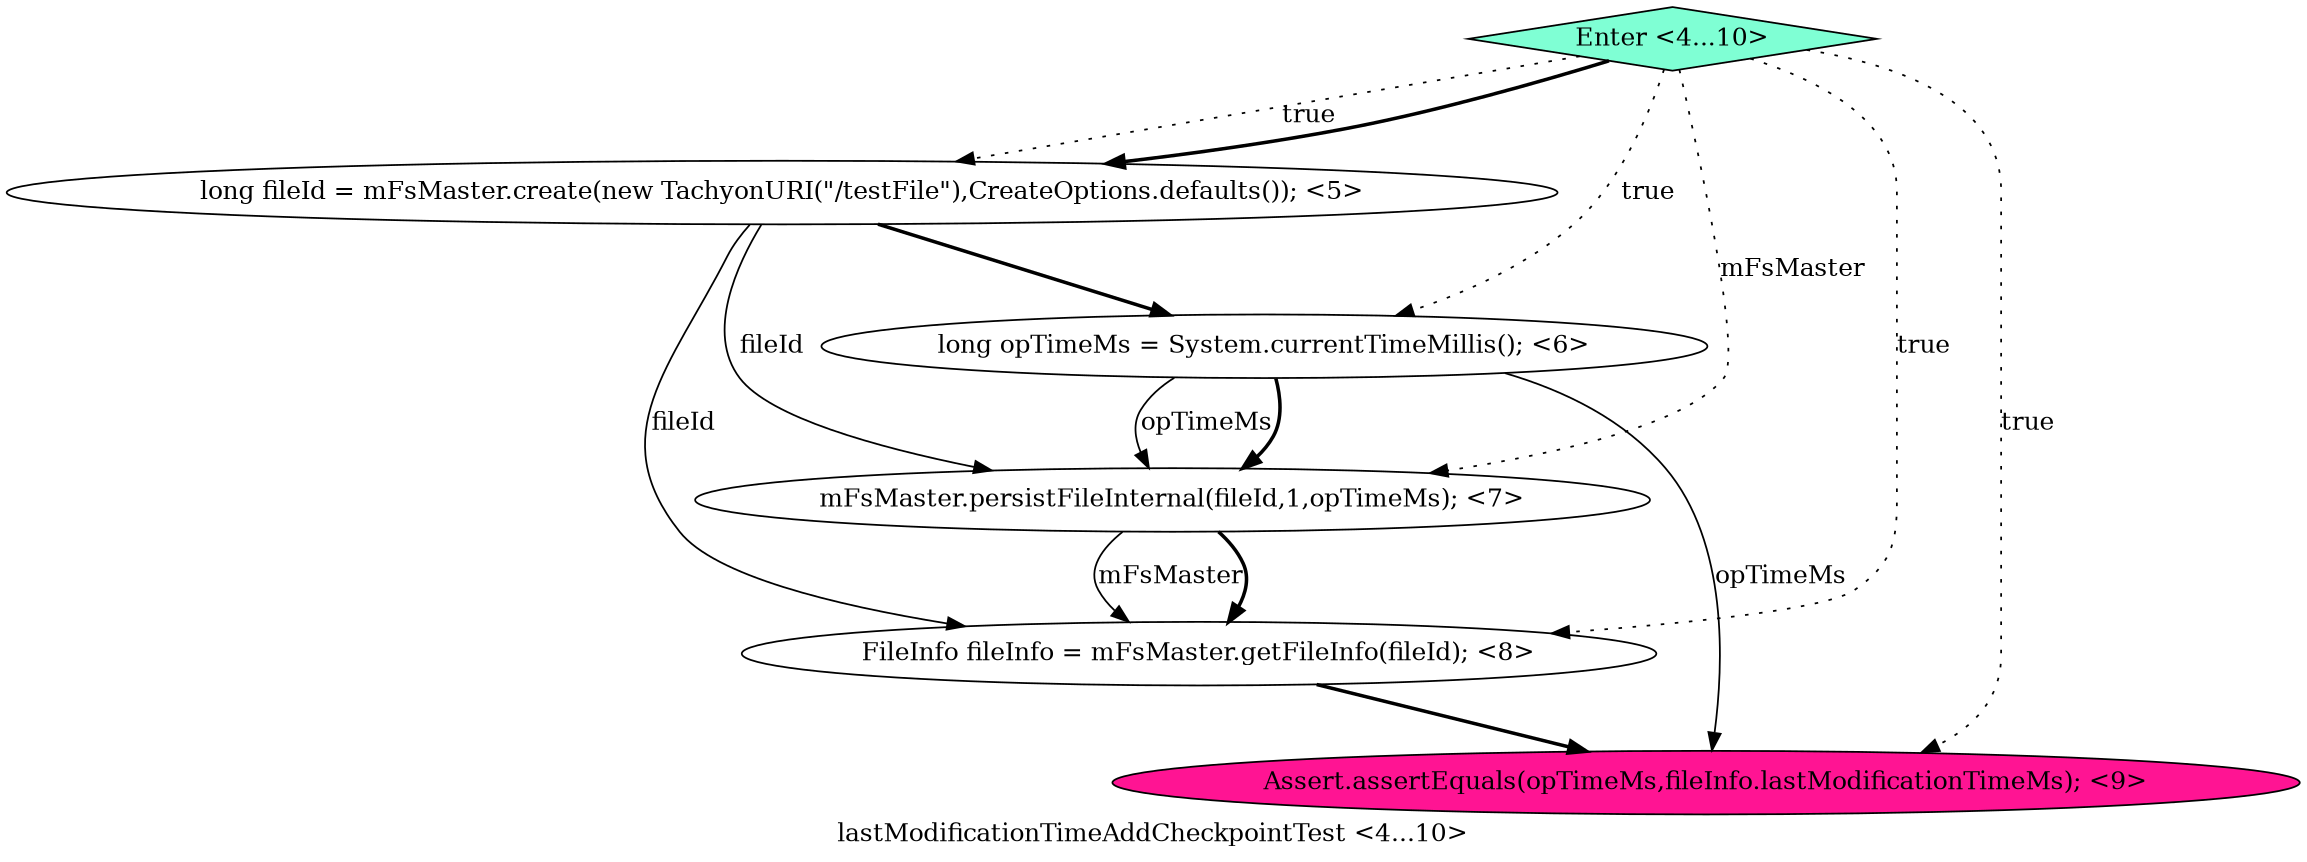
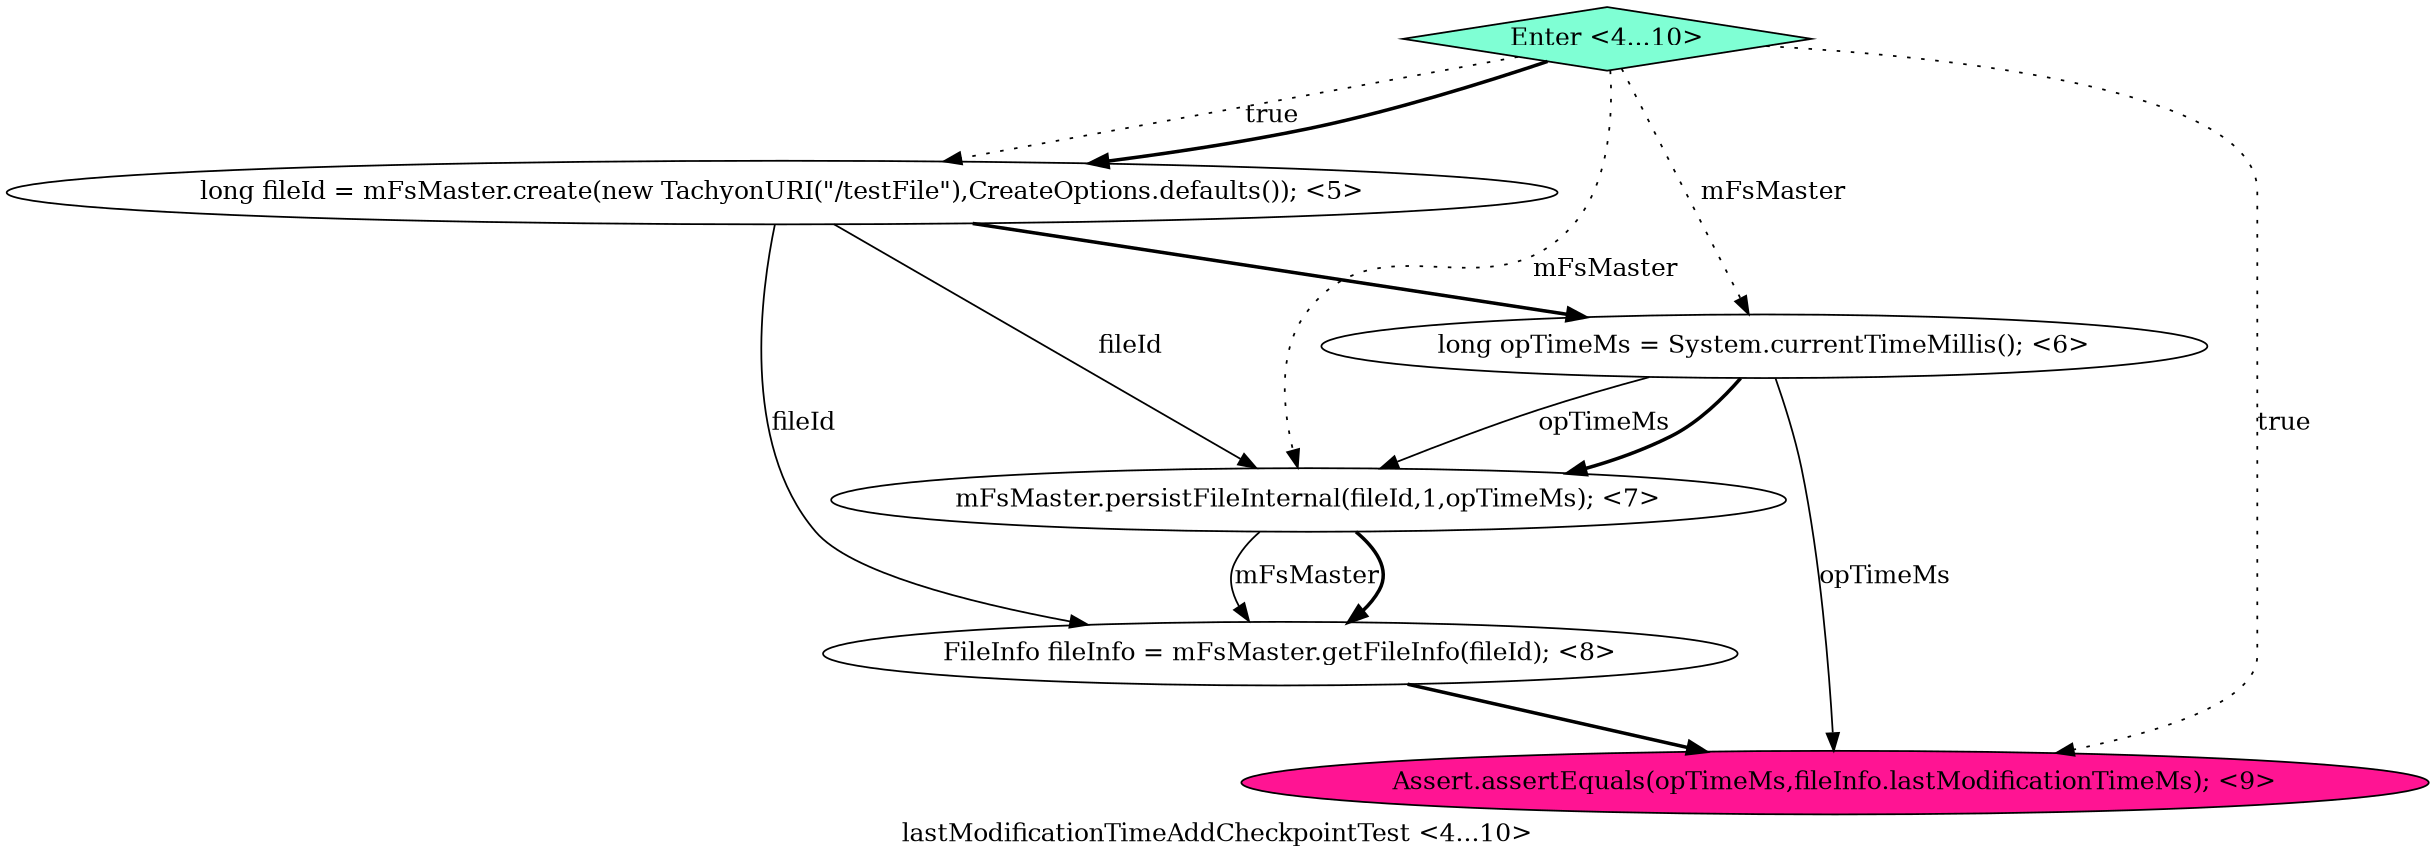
edge "Enter <4...10>" -> "long opTimeMs = System.currentTimeMillis(); <6>": label "true" -> "mFsMaster"
edge "Enter <4...10>" -> "FileInfo fileInfo = mFsMaster.getFileInfo(fileId); <8>": removed, label "true"
